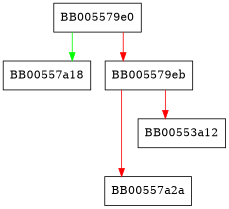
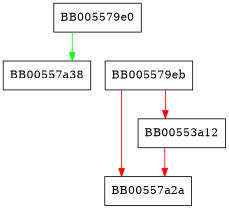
edge "BB005579e0" -> "BB005579eb": removed
node "BB00557a18": label "BB00557a18" -> "BB00557a38"
edge "BB00553a12" -> "BB00557a2a": added
